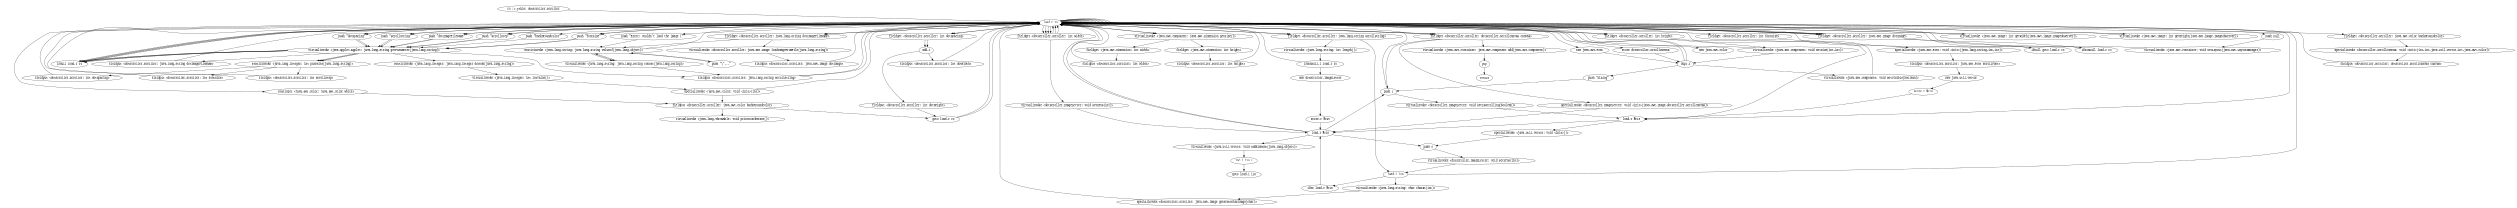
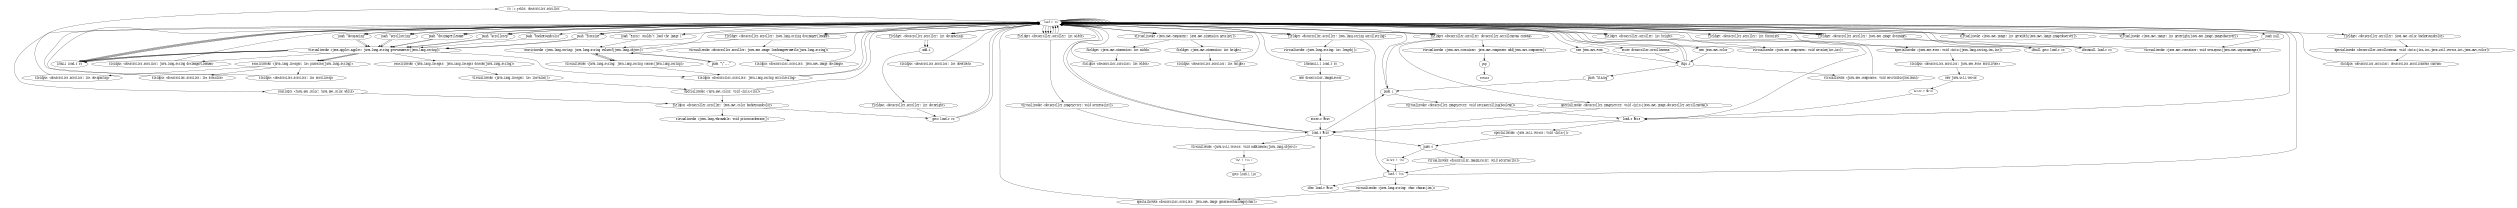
edge "fieldput <dotScroller.Scroller: int dotSpacing>" -> "load.r r0": now "fieldput <dotScroller.Scroller: int dotSpacing>" -> "r0 := @this: dotScroller.Scroller"
edge "add.i" -> "fieldput <dotScroller.Scroller: int dotWidth>": removed
edge "virtualinvoke <java.awt.Component: void setSize(int,int)>" -> "dup1.r": now "new java.awt.Color" -> "dup1.r"
node "store.i i20": added
